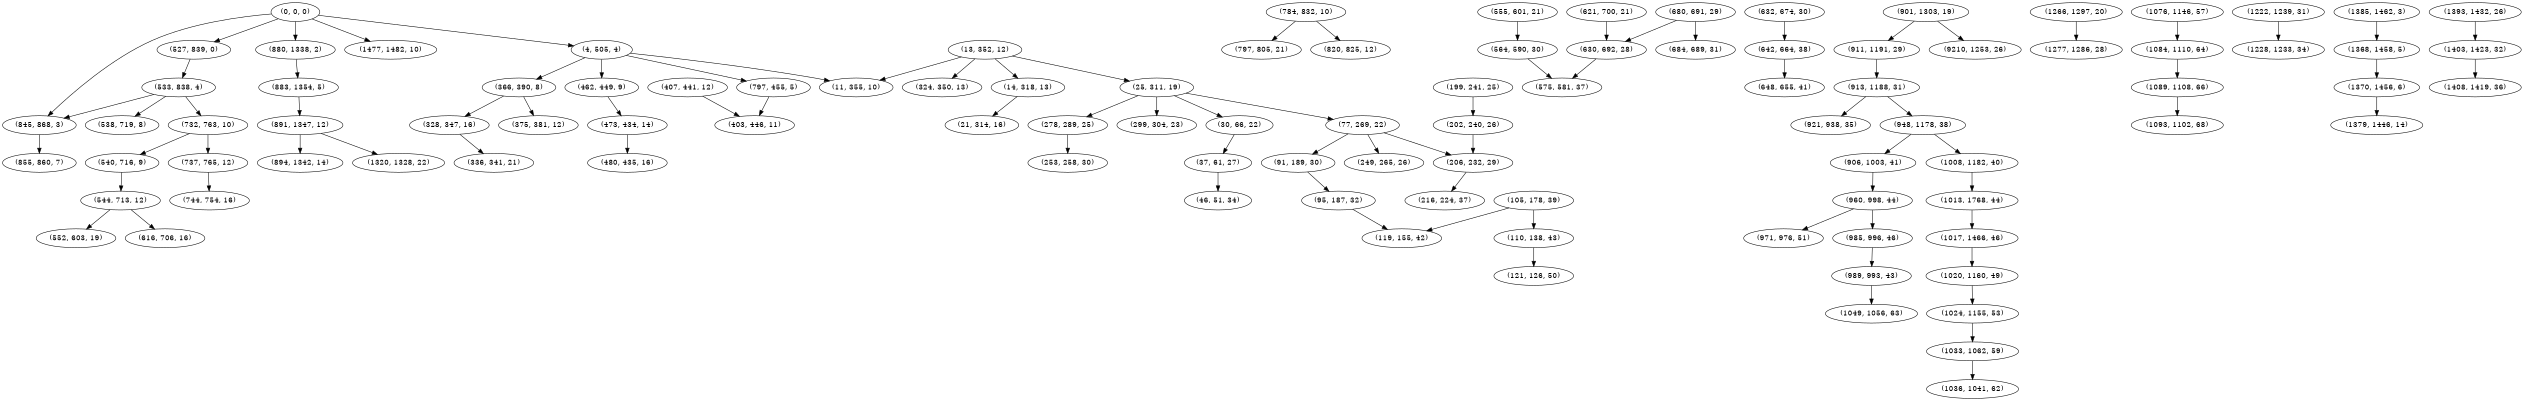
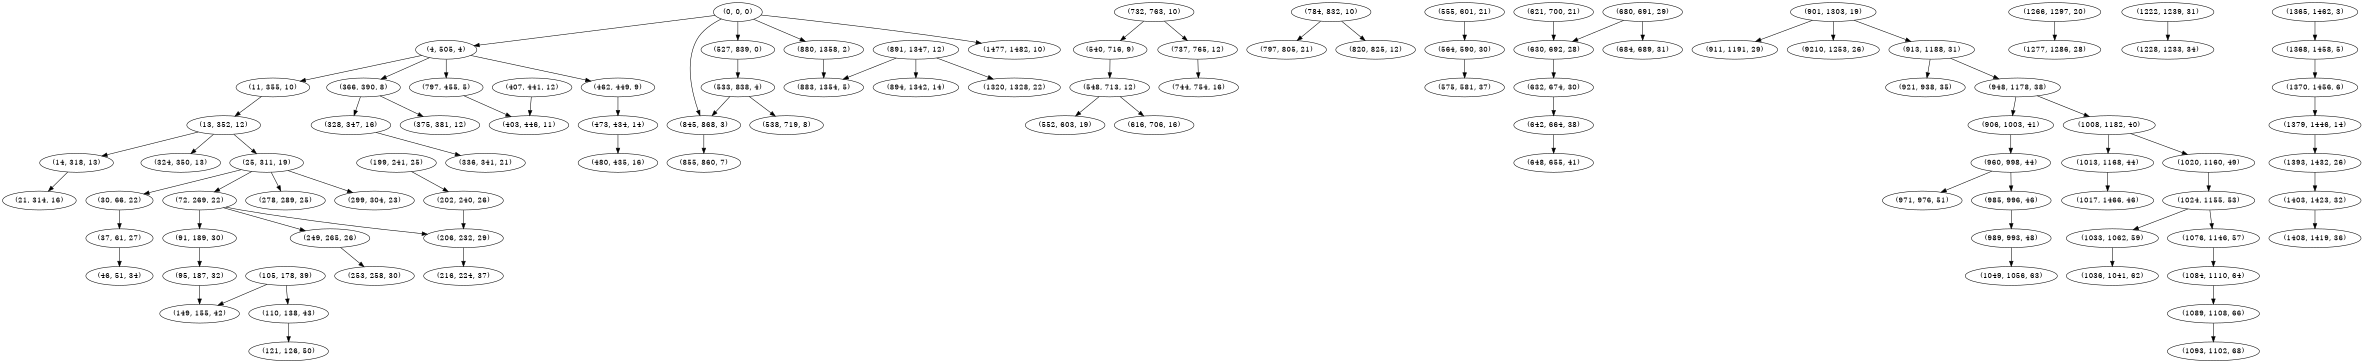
node "(1385, 1462, 3)": label "(1385, 1462, 3)" -> "(1365, 1462, 3)"
node "(880, 1338, 2)": label "(880, 1338, 2)" -> "(880, 1358, 2)"
edge "(911, 1191, 29)" -> "(913, 1188, 31)": now "(901, 1303, 19)" -> "(913, 1188, 31)"
edge "(630, 692, 28)" -> "(575, 581, 37)": now "(630, 692, 28)" -> "(632, 674, 30)"
edge "(13, 352, 12)" -> "(11, 355, 10)": reversed
edge "(533, 838, 4)" -> "(732, 763, 10)": removed
edge "(883, 1354, 5)" -> "(891, 1347, 12)": reversed
node "(77, 269, 22)": label "(77, 269, 22)" -> "(72, 269, 22)"
edge "(278, 289, 25)" -> "(253, 258, 30)": now "(249, 265, 26)" -> "(253, 258, 30)"
edge "(1379, 1446, 14)" -> "(1393, 1432, 26)": added
node "(544, 713, 12)": label "(544, 713, 12)" -> "(548, 713, 12)"
node "(1013, 1768, 44)": label "(1013, 1768, 44)" -> "(1013, 1168, 44)"
edge "(1024, 1155, 53)" -> "(1076, 1146, 57)": added
node "(119, 155, 42)": label "(119, 155, 42)" -> "(149, 155, 42)"
edge "(1017, 1466, 46)" -> "(1020, 1160, 49)": now "(1008, 1182, 40)" -> "(1020, 1160, 49)"
node "(989, 993, 43)": label "(989, 993, 43)" -> "(989, 993, 48)"
